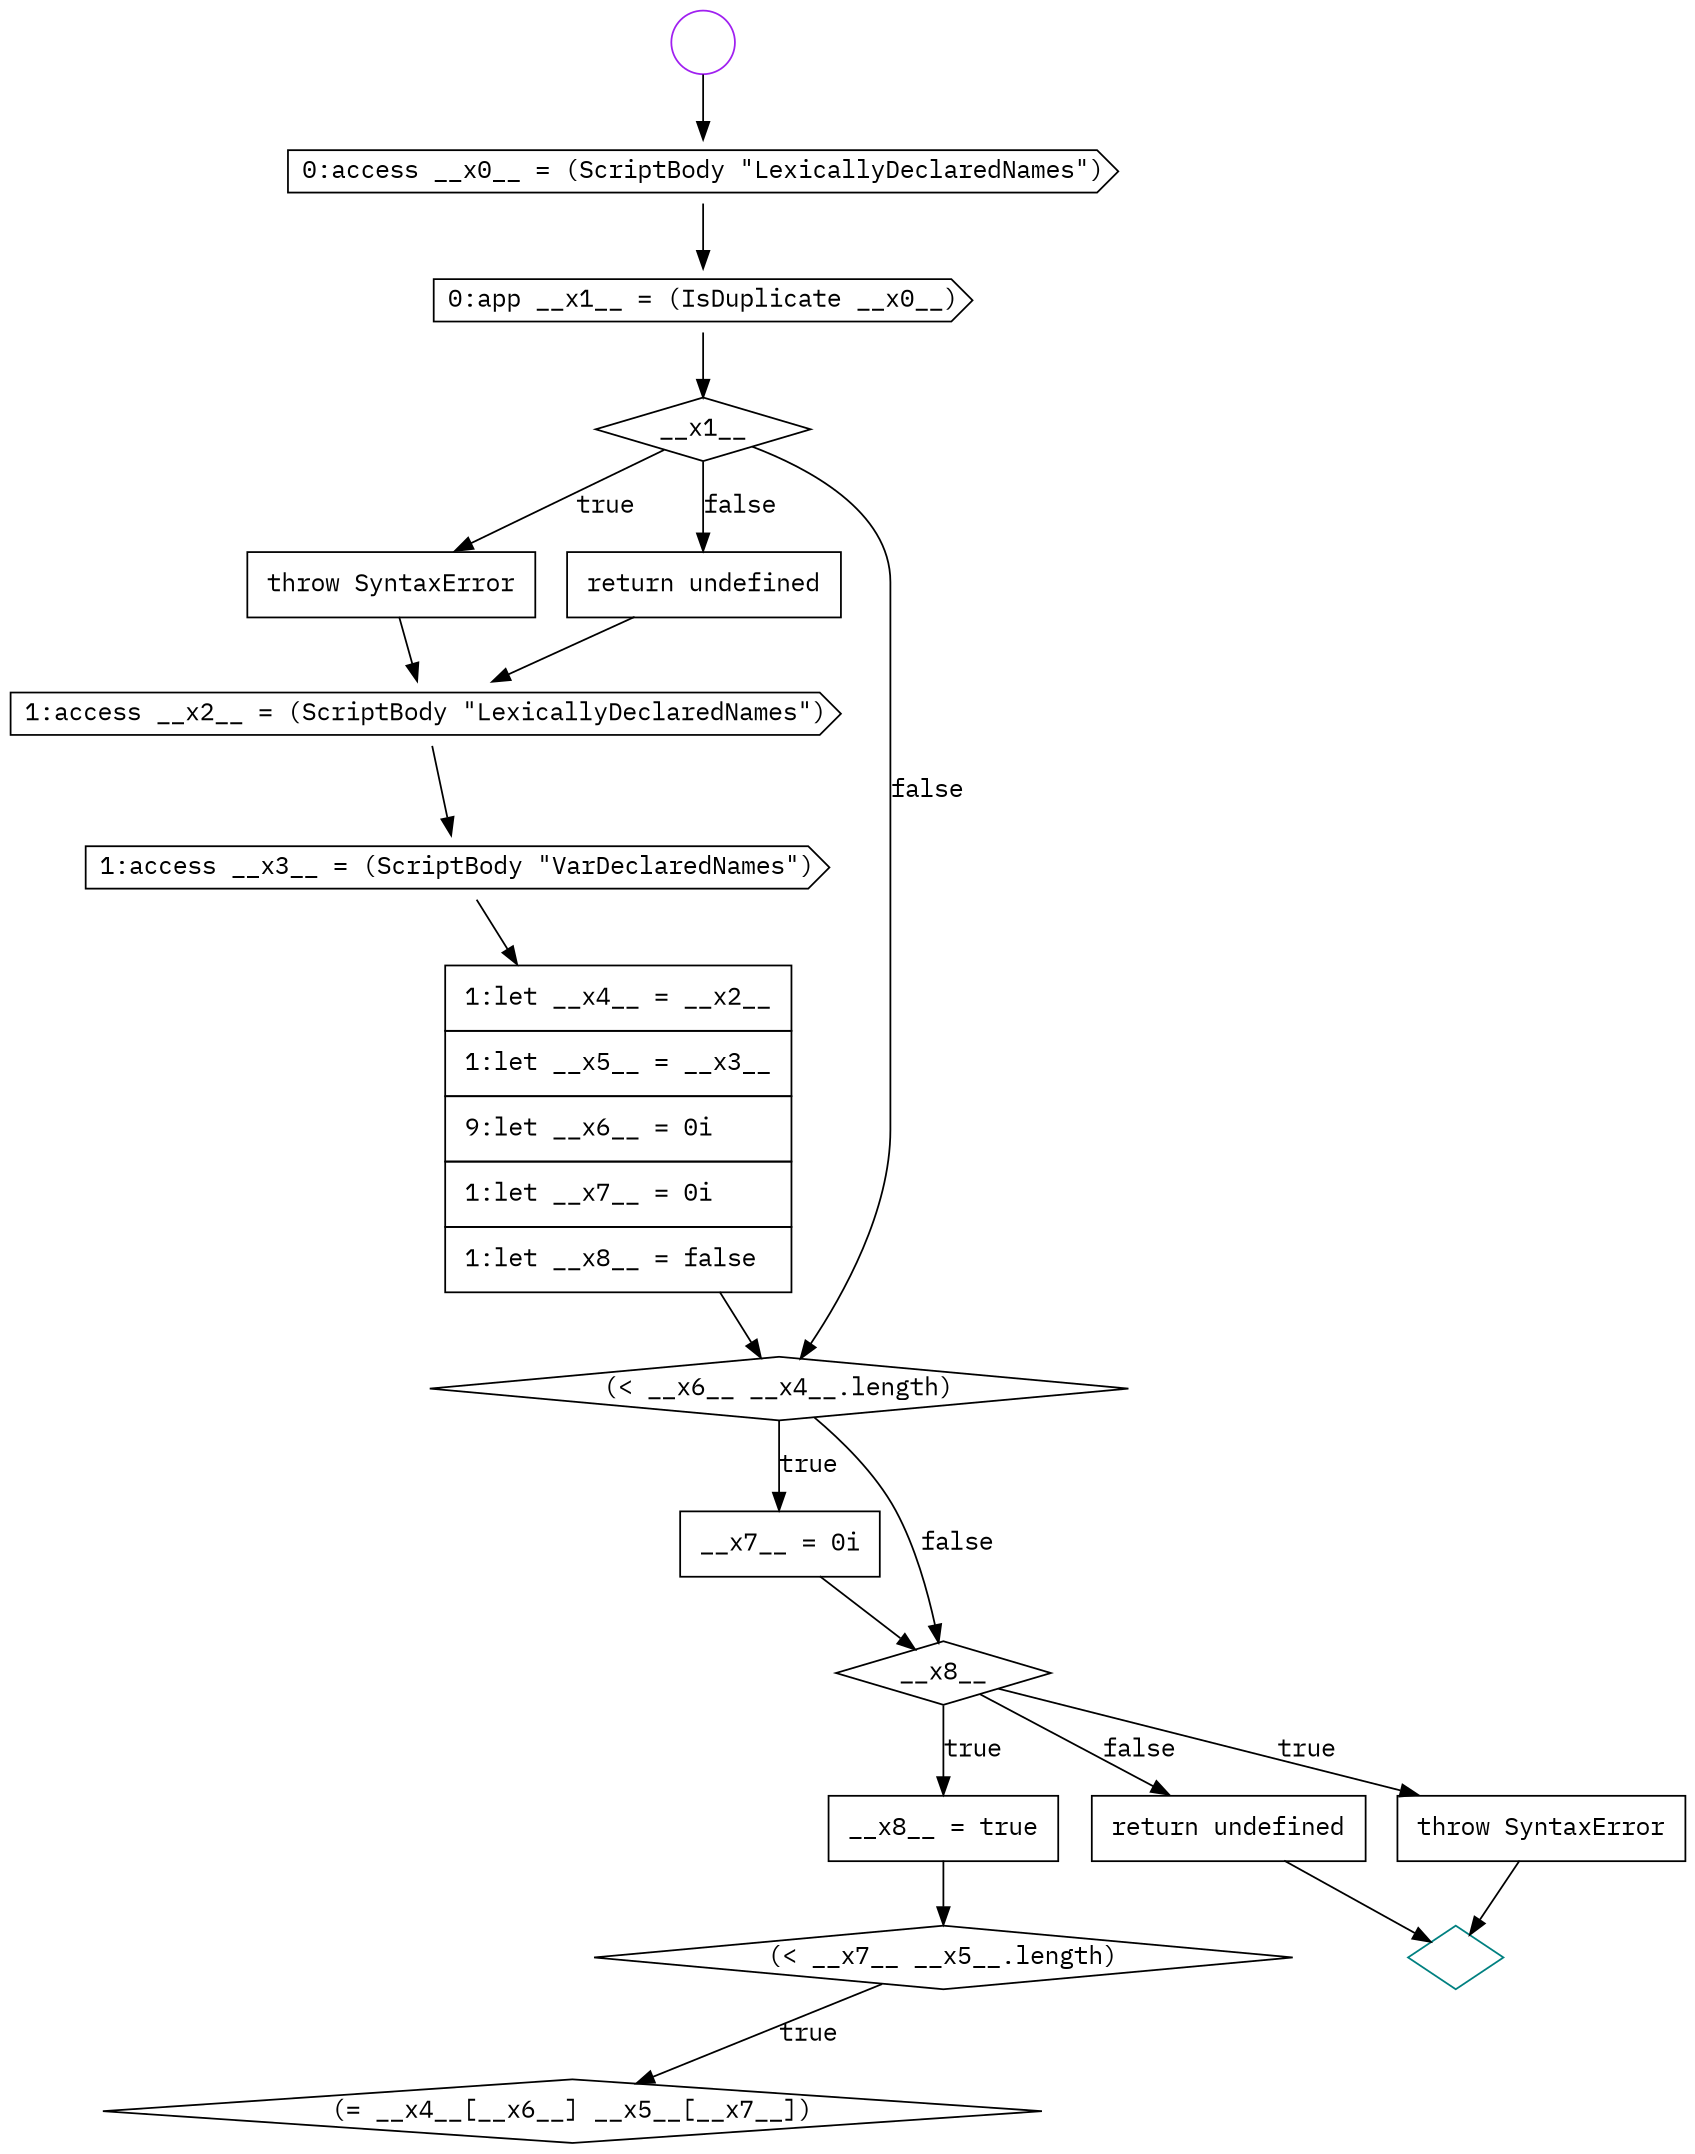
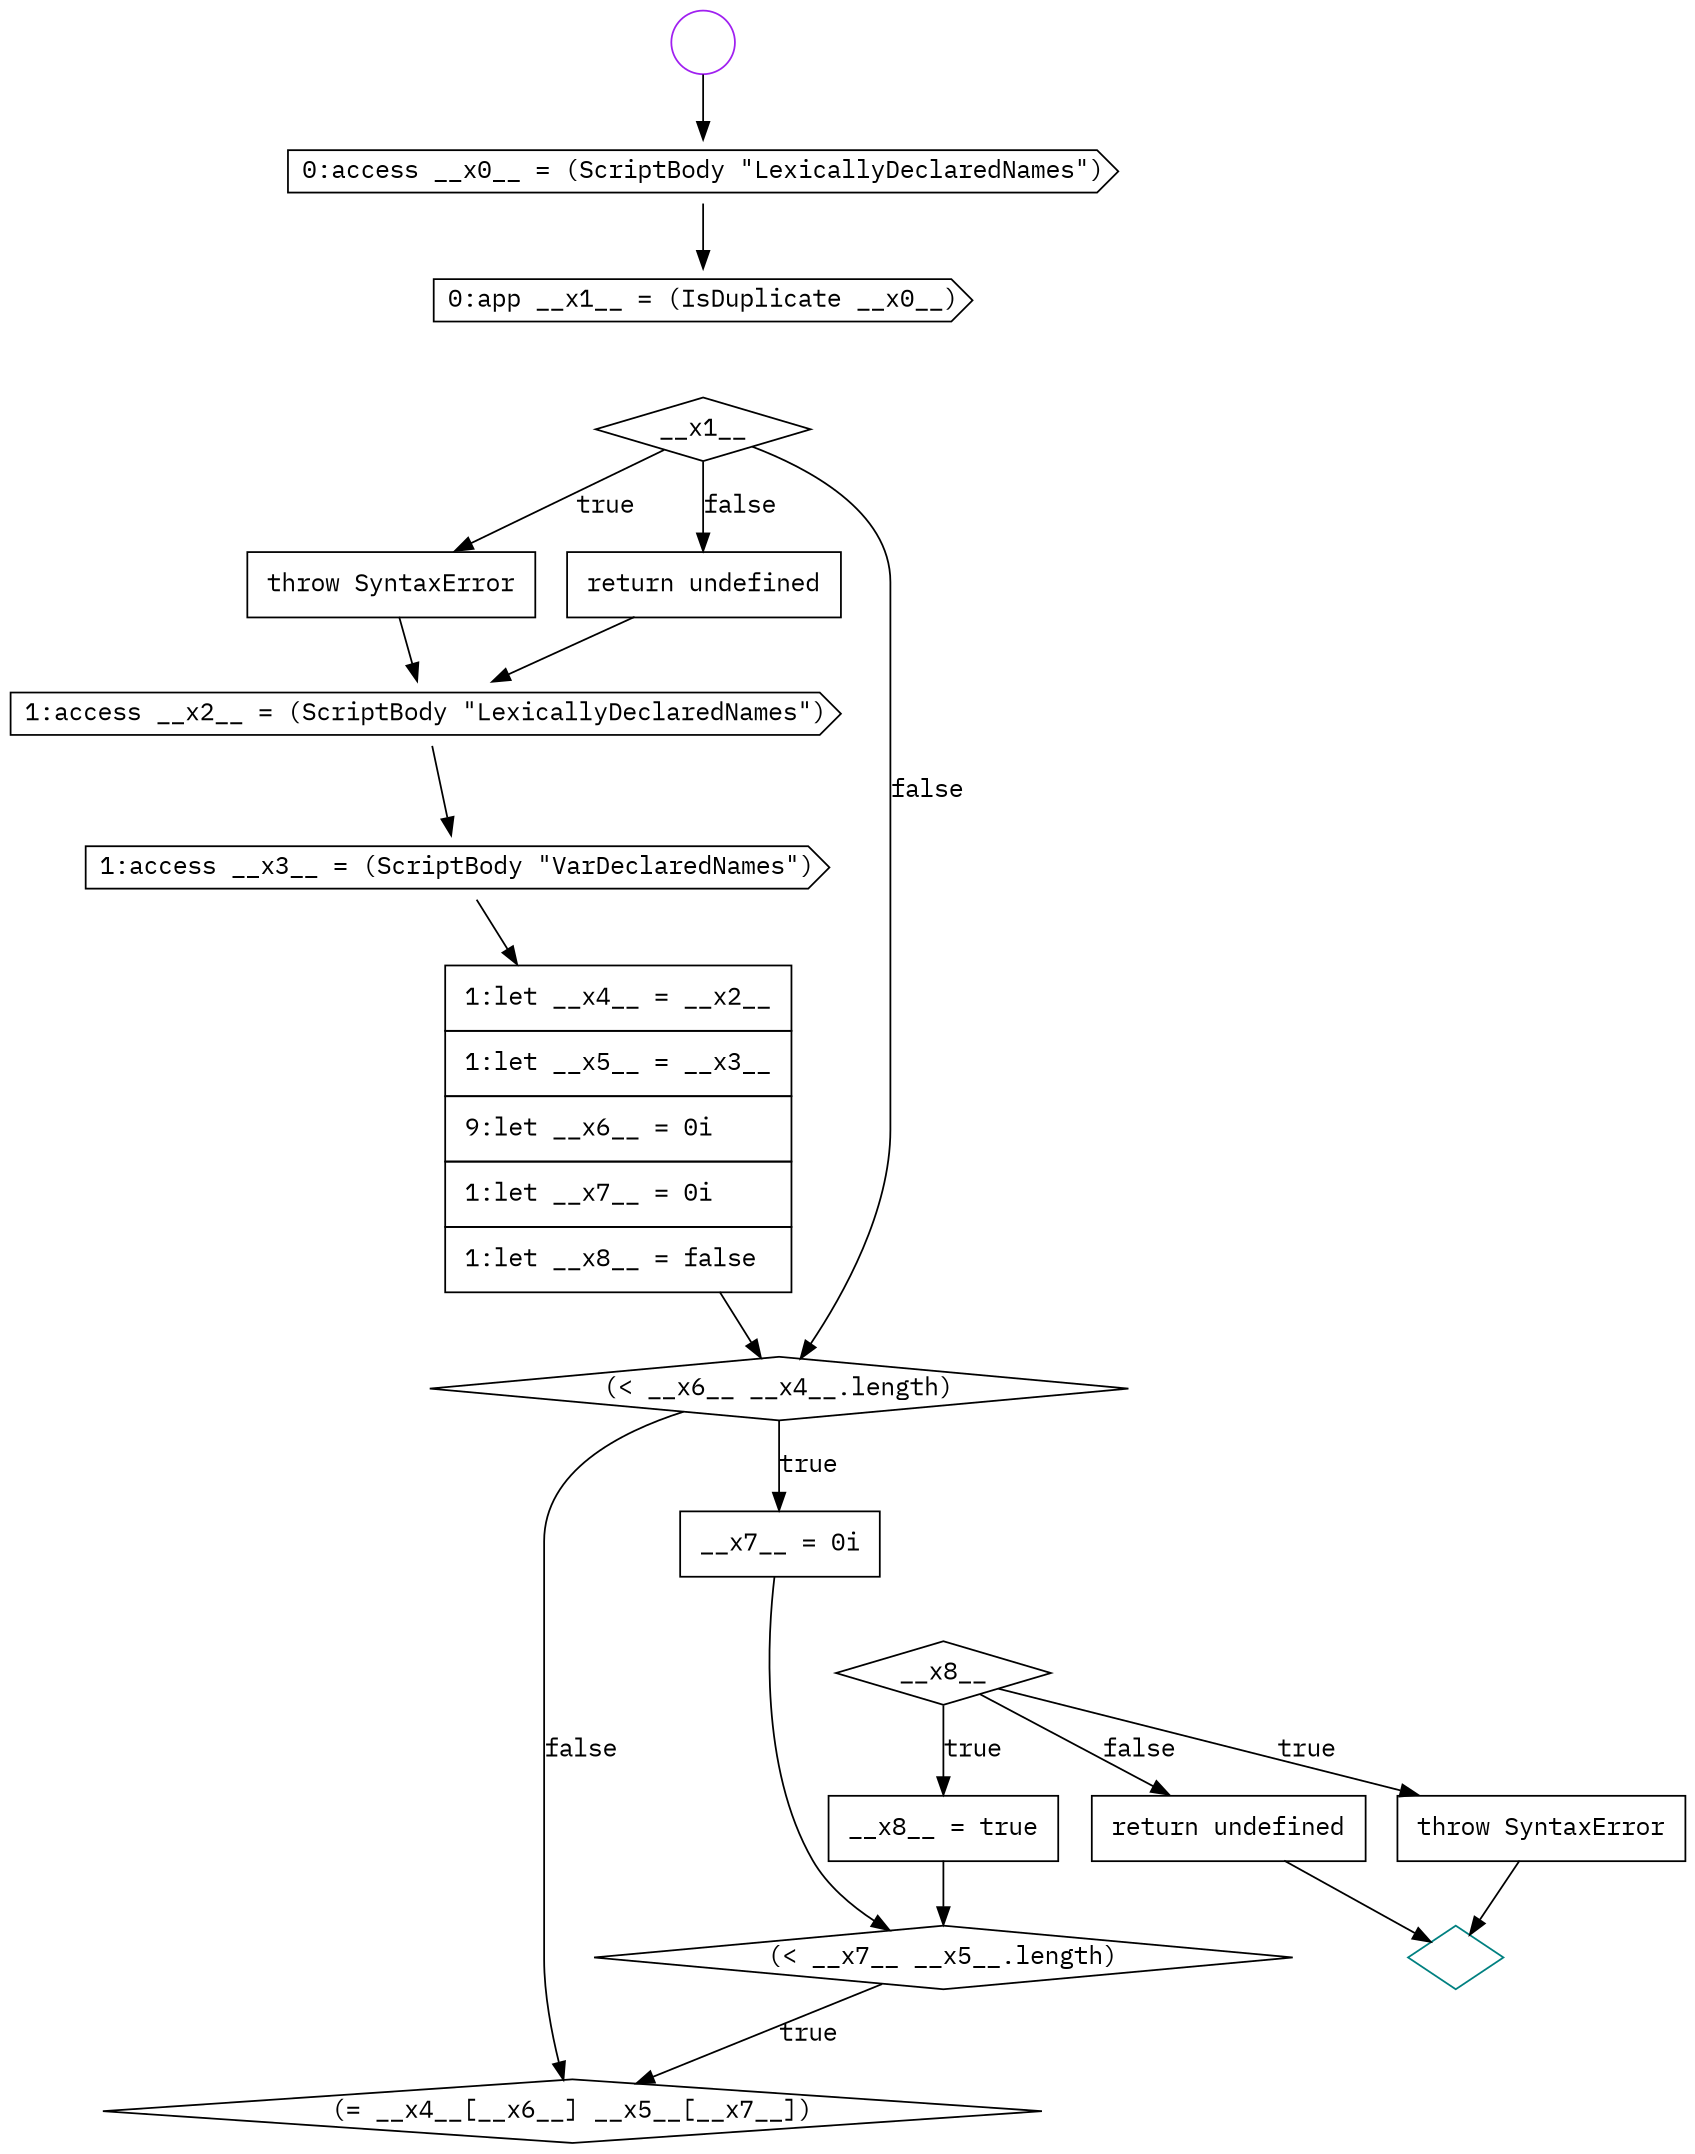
edge "0:app __x1__ = (IsDuplicate __x0__)" -> "__x1__": removed
edge "(< __x6__ __x4__.length)" -> "__x8__": now "(< __x6__ __x4__.length)" -> "(= __x4__[__x6__] __x5__[__x7__])"
edge "__x7__ = 0i" -> "__x8__": now "__x7__ = 0i" -> "(< __x7__ __x5__.length)"
